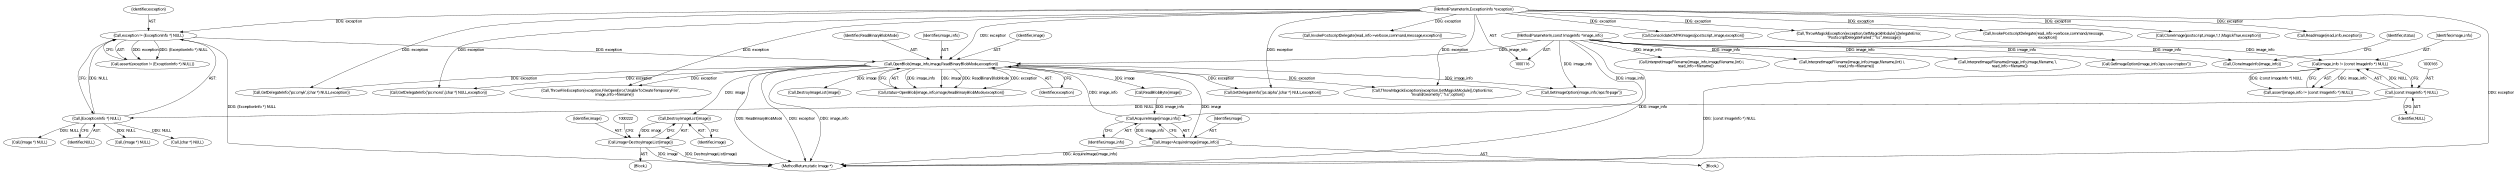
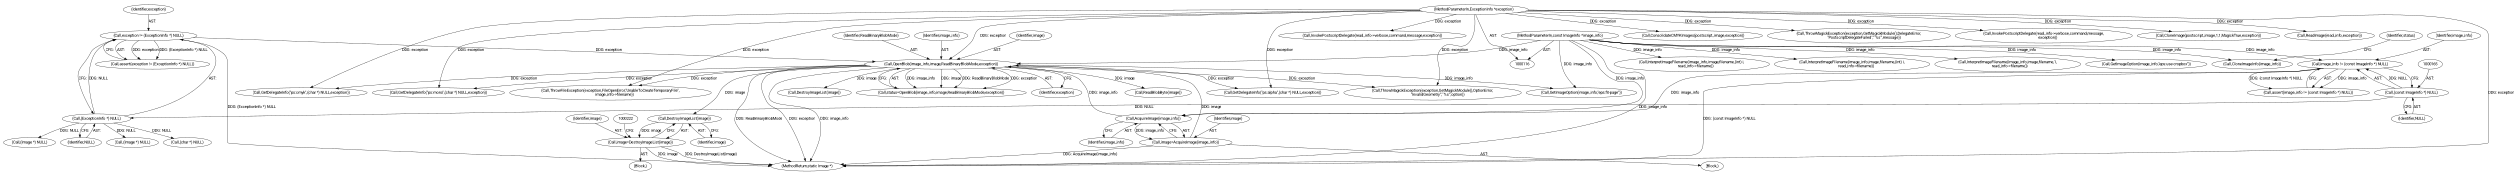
edge "(MethodParameterIn,ExceptionInfo *exception)" -> "(Call,exception != (ExceptionInfo *) NULL)": removed, label "DDG: exception"
edge "(Call,ReadBlobByte(image))" -> "(Call,AcquireImage(image_info))": now "(Call,image_info != (const ImageInfo *) NULL)" -> "(Call,AcquireImage(image_info))"
